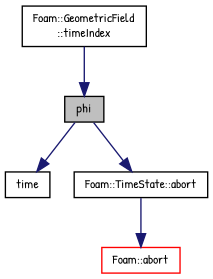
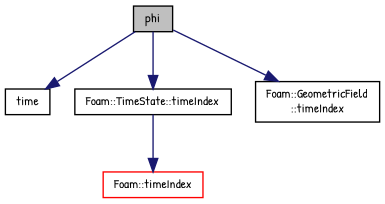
edge "Foam::GeometricField ::timeIndex" -> "phi": reversed
node "Foam::TimeState::abort": label "Foam::TimeState::abort" -> "Foam::TimeState::timeIndex"
node "Foam::abort": label "Foam::abort" -> "Foam::timeIndex"
